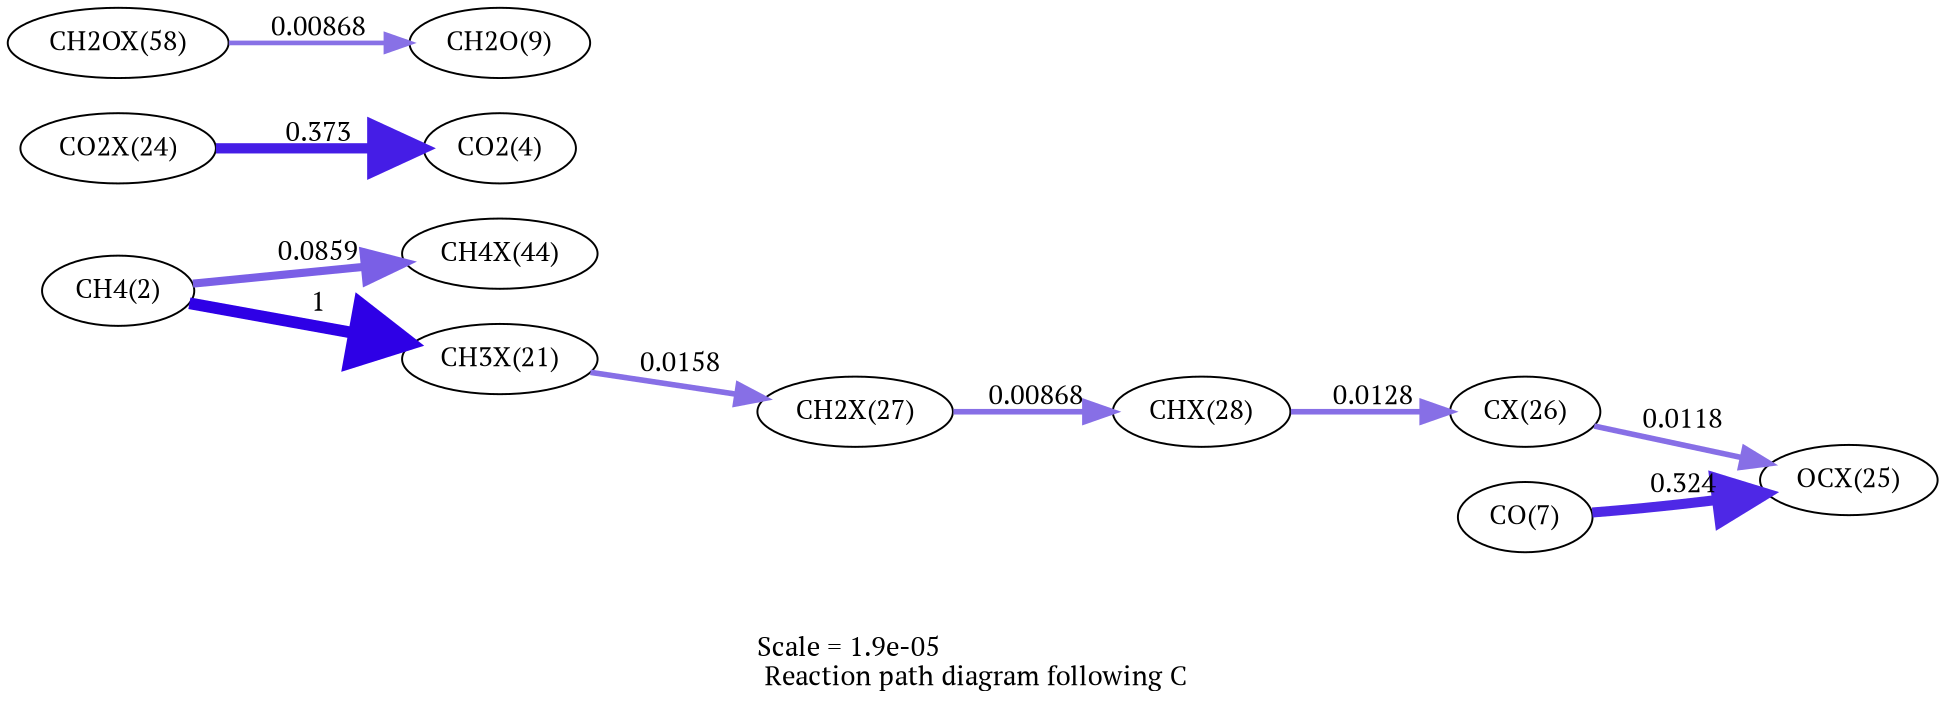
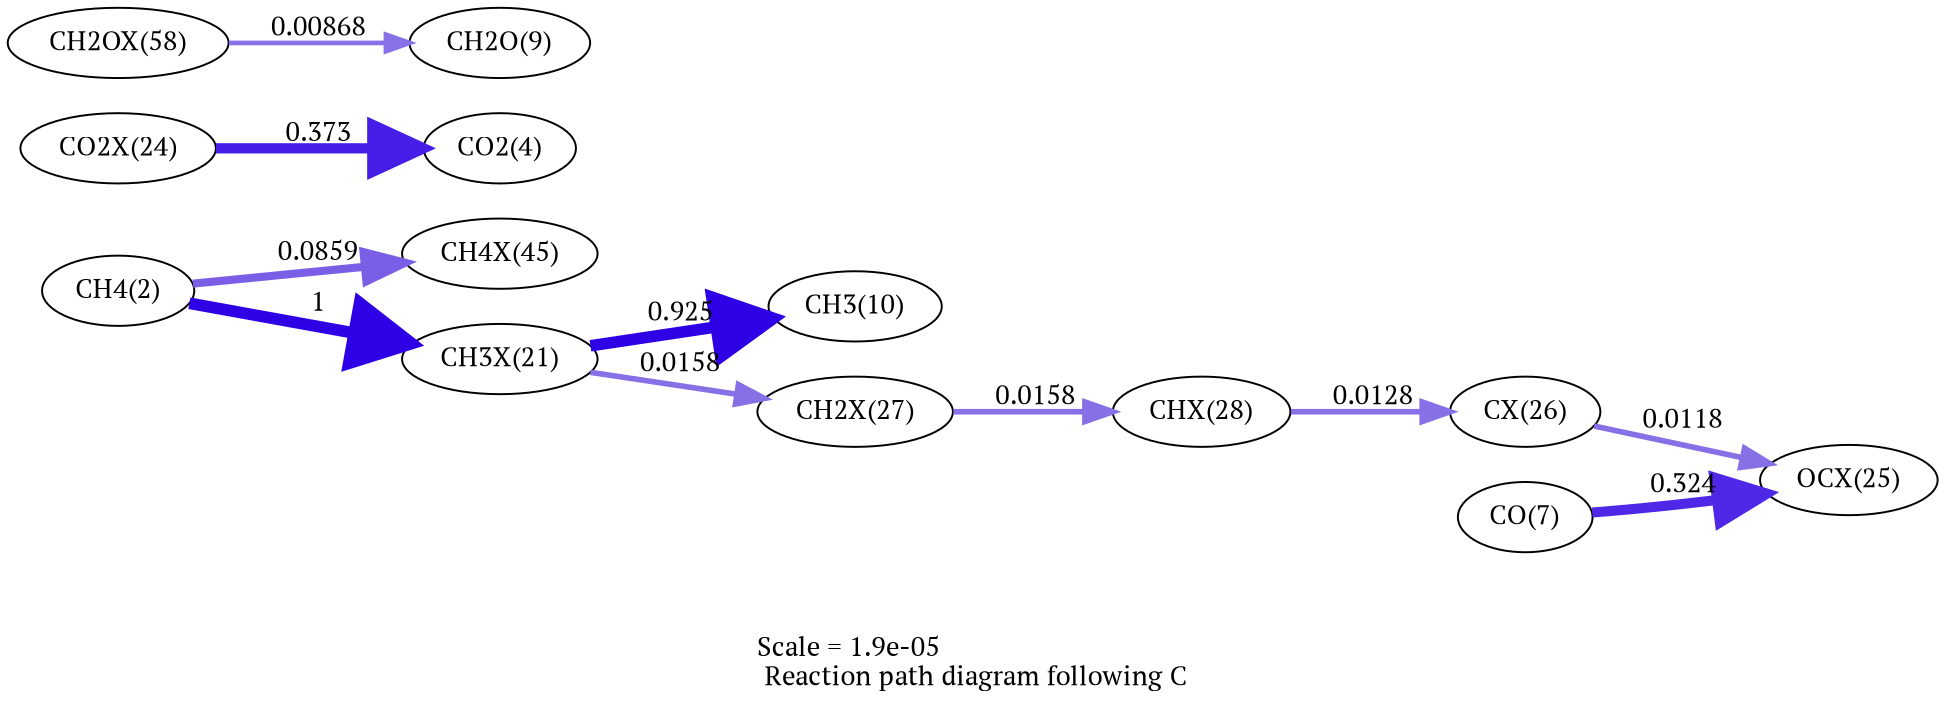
node "CH4X(44)": label "CH4X(44)" -> "CH4X(45)"
node "CH3(10)": added
edge "CH2X(27)" -> "CHX(28)": label " 0.00868" -> " 0.0158"
